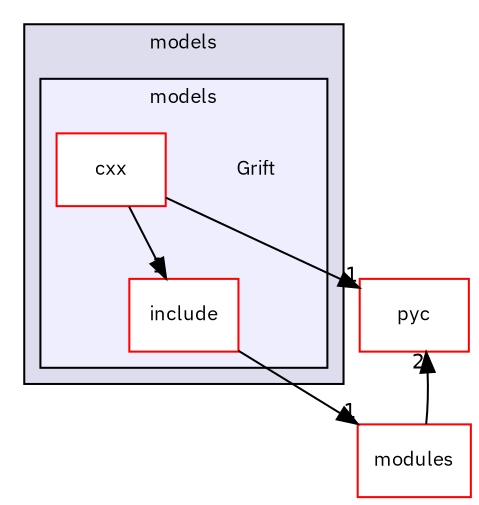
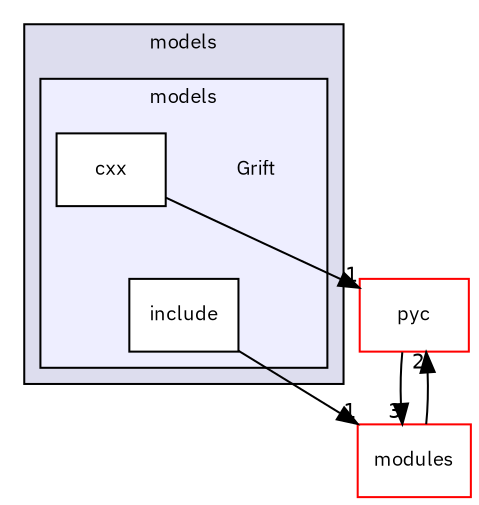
node "cxx": color red -> black
edge "cxx" -> "include": removed
node "include": color red -> black
edge "pyc" -> "modules": added
